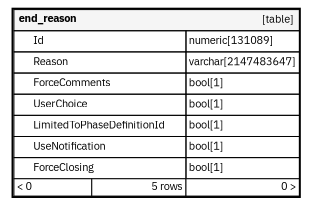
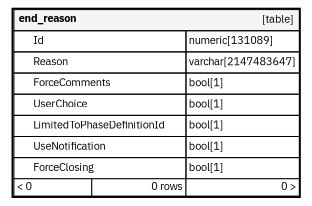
node "end_reason": text "5 rows" -> "0 rows"
